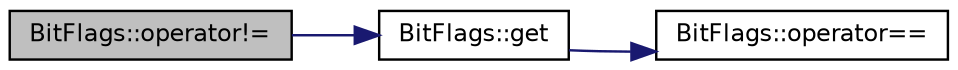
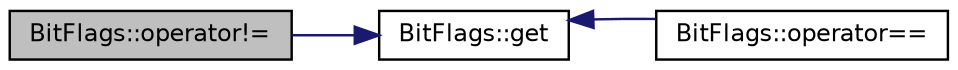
edge "BitFlags::get" -> "BitFlags::operator==": reversed
